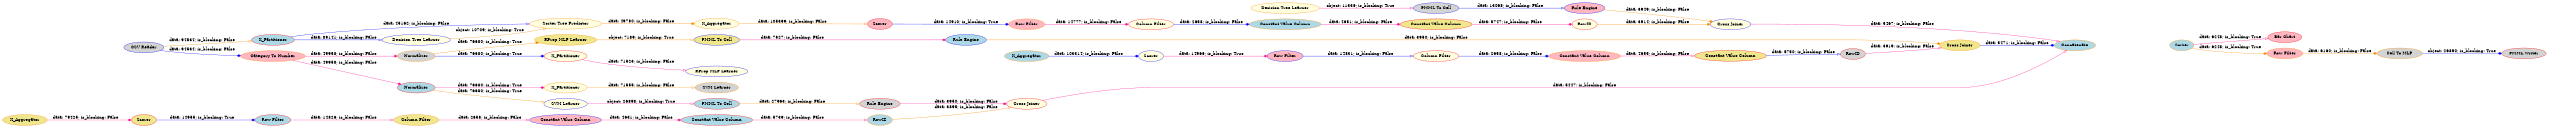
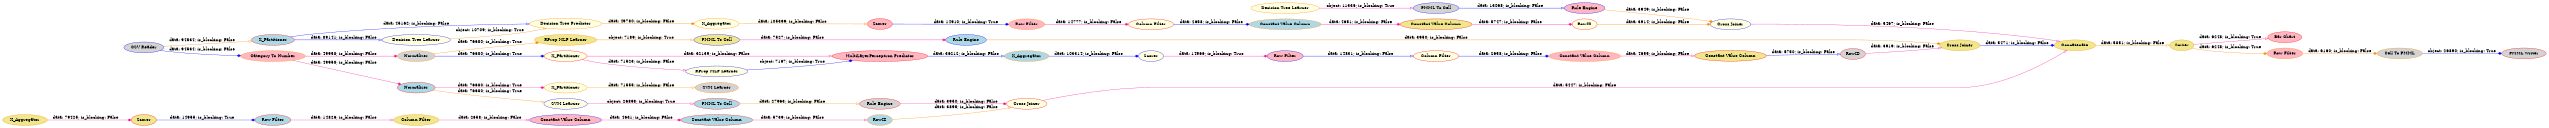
node "Sorter Tree Predictor": label "Sorter Tree Predictor" -> "Decision Tree Predictor"
node "Concatenate": fillcolor lightblue -> khaki
edge "Concatenate" -> "Sorter": added, label "data: 5851; is_blocking: False"
node "Sorter": fillcolor lightblue -> khaki
node "Cell To MLP": label "Cell To MLP" -> "Cell To PMML"
node "MultiLayerPerceptron Predictor": added
